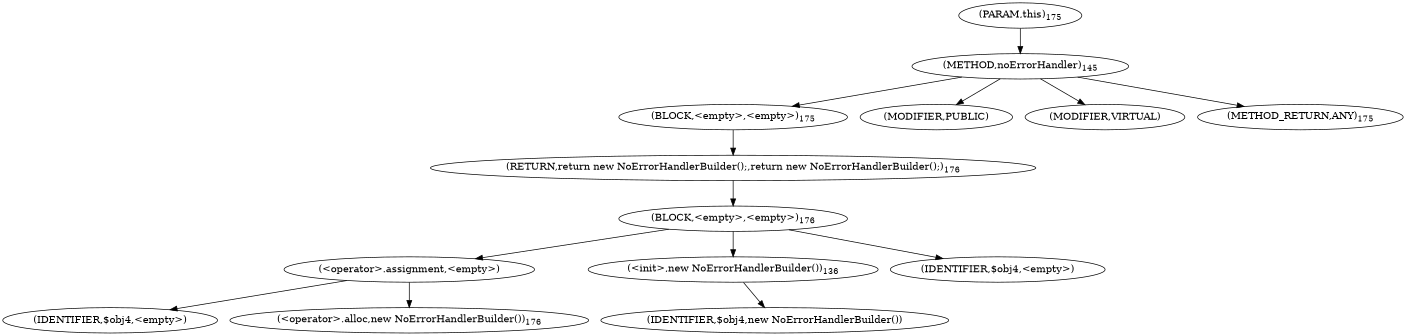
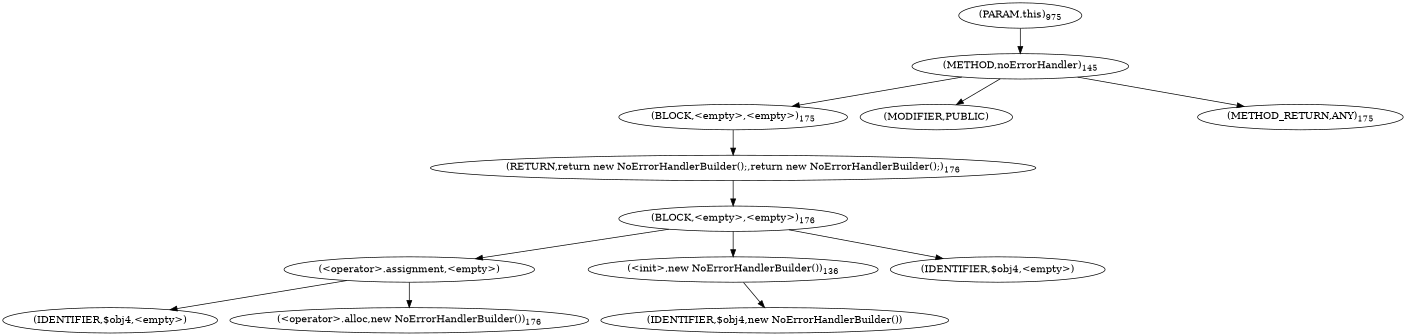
node "(PARAM,this)": text "175" -> "975"
node "(MODIFIER,VIRTUAL)": removed
